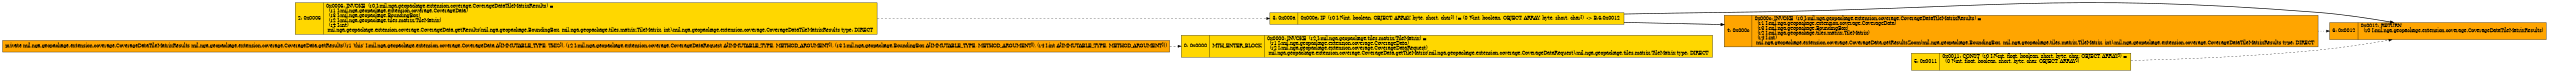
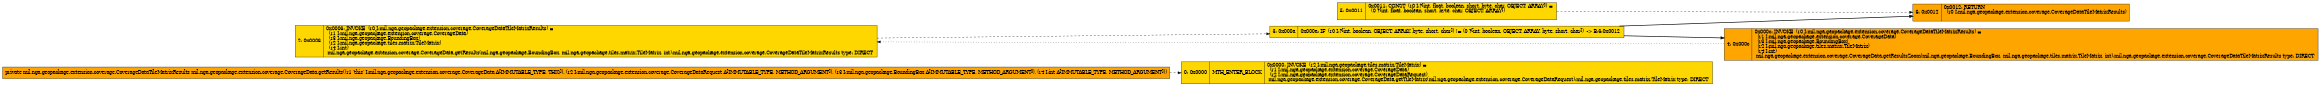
edge "4: 0x000c" -> "6: 0x0012": now "4: 0x000c" -> "2: 0x0006"
